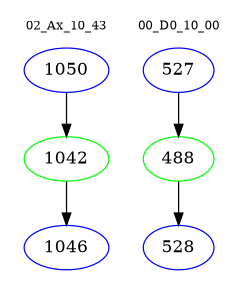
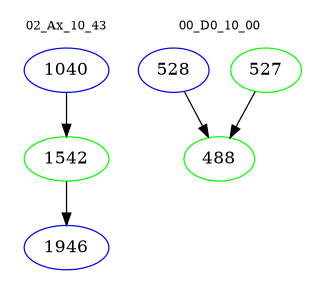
node "1050": label "1050" -> "1040"
node "527": color blue -> green
node "1042": label "1042" -> "1542"
edge "488" -> "528": reversed
node "1046": label "1046" -> "1946"
